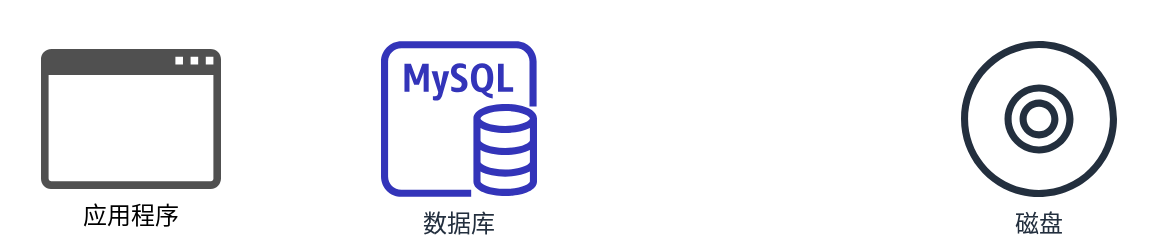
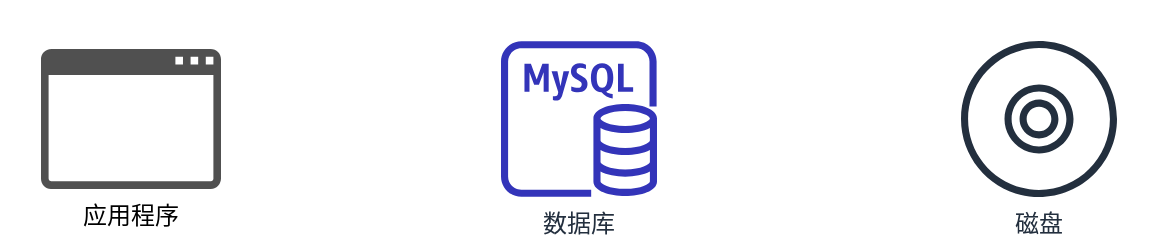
node "数据库": moved (459, 119) -> (579, 119)
